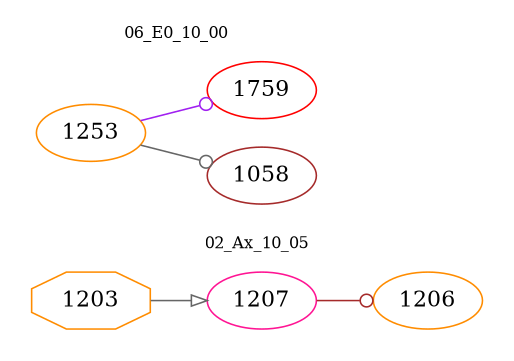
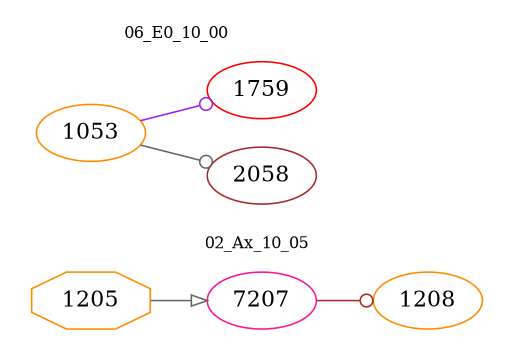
node "1253": label "1253" -> "1053"
node "1058": label "1058" -> "2058"
node "1203": label "1203" -> "1205"
node "1207": label "1207" -> "7207"
node "1206": label "1206" -> "1208"
